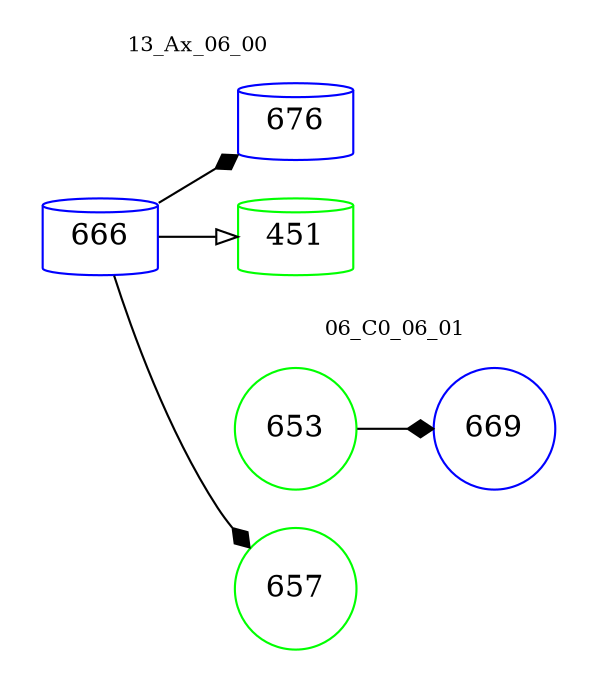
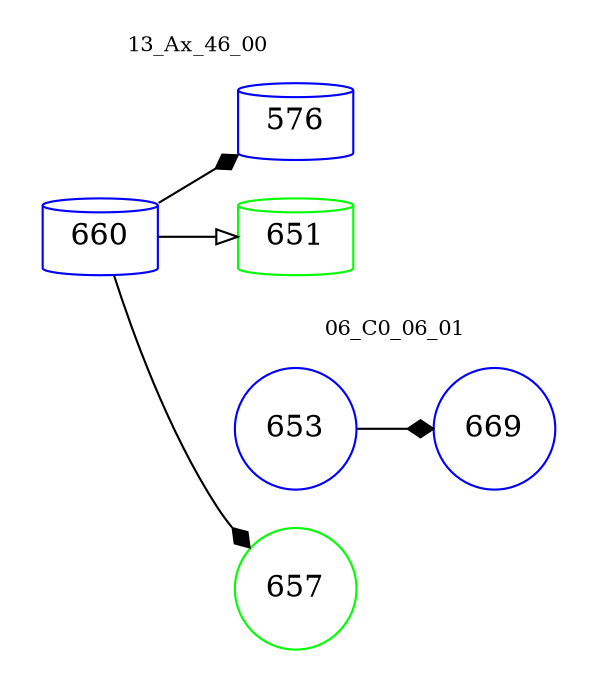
cluster "13_Ax_06_00": label "13_Ax_06_00" -> "13_Ax_46_00"
node "676": label "676" -> "576"
node "666": label "666" -> "660"
node "451": label "451" -> "651"
node "653": color green -> blue
